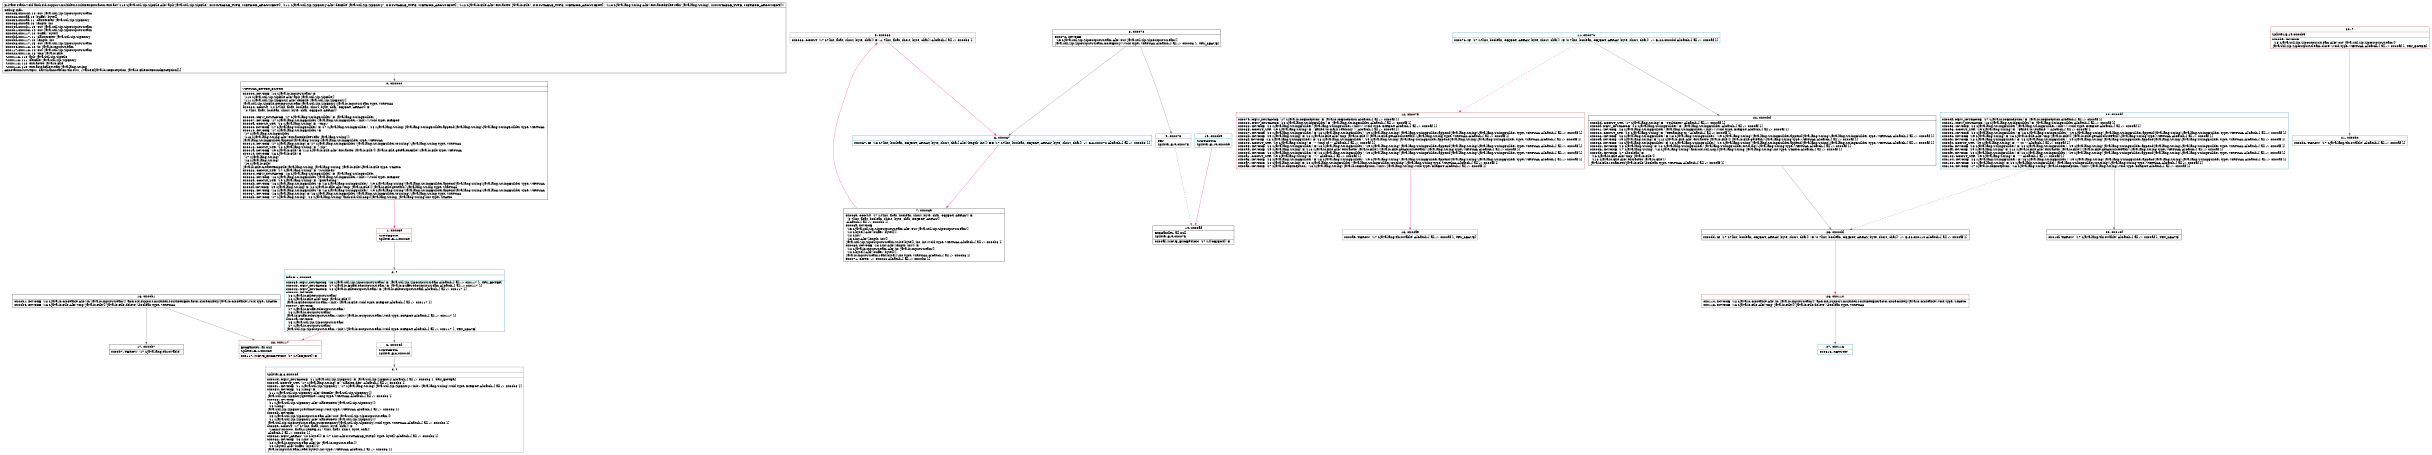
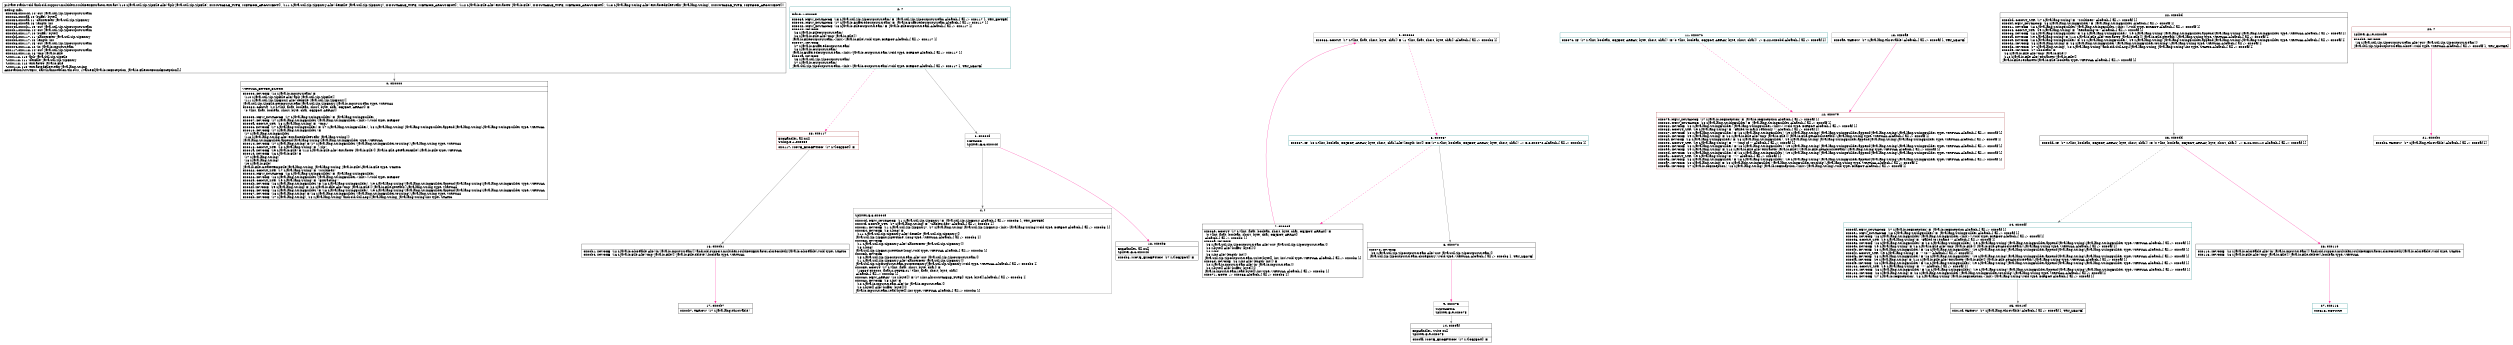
edge "11: 0x007c" -> "22: 0x00bd": removed
edge "5: 0x0066" -> "6: 0x0067": style solid -> dashed
edge "8: 0x0072" -> "9: 0x0075": color gray40 -> deeppink
edge "8: 0x0072" -> "6: 0x0067": reversed
node "9: 0x0075": text "TRY" -> "SYNTHETIC"
node "19: 0x00b9": removed
edge "6: 0x0067" -> "7: 0x0069": style solid -> dashed
edge "9: 0x0075" -> "14: 0x00af": style dashed -> solid
edge "12: 0x007e" -> "13: 0x00ae": reversed
edge "24: 0x00df" -> "23: 0x00dd": reversed
node "14: 0x00af": text "ExcHandler: all null" -> "ExcHandler: write null"
node "1: 0x003e": removed
node "18: 0x00b8": added
node "26: 0x0110": color brown -> black
edge "16: 0x00b1" -> "28: 0x0117": reversed
edge "16: 0x00b1" -> "17: 0x00b7": color gray40 -> deeppink
edge "26: 0x0110" -> "27: 0x0116": color gray40 -> deeppink
edge "2: ?" -> "28: 0x0117": style solid -> dashed
node "3: 0x004d": text "SYNTHETIC" -> "METHOD"
node "28: 0x0117": text "Splitter:B:1:0x003e" -> "String:B:1:0x003e"
